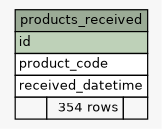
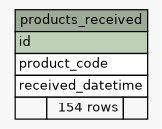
node "products_received": text "354 rows" -> "154 rows"
